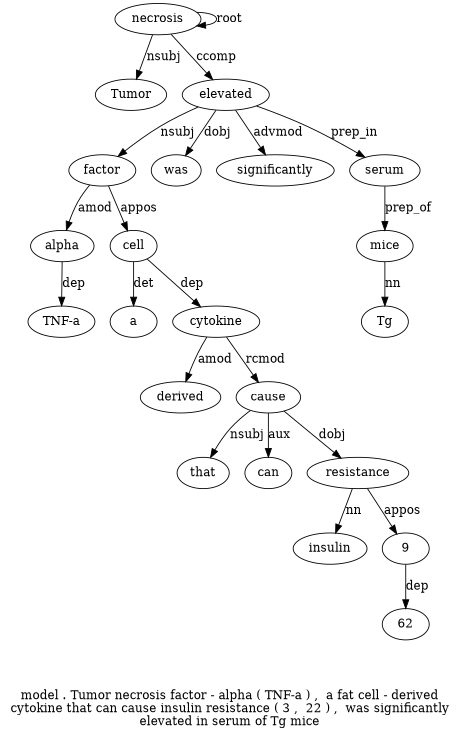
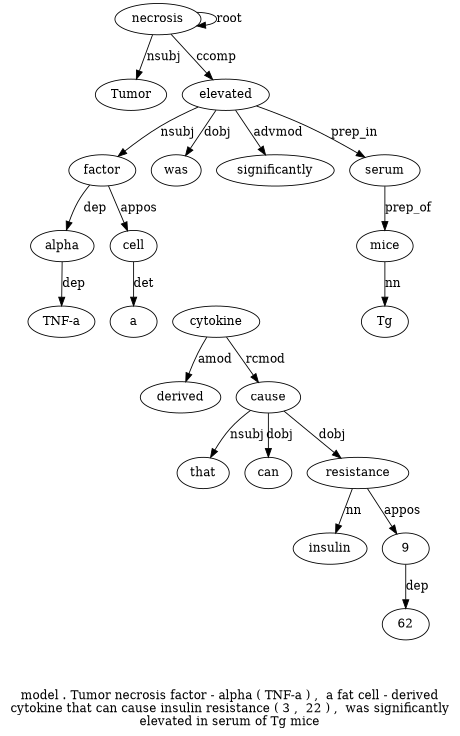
edge "factor" -> "alpha": label "amod" -> "dep"
edge "cell" -> "cytokine": removed, label "dep"
edge "cause" -> "can": label "aux" -> "dobj"
